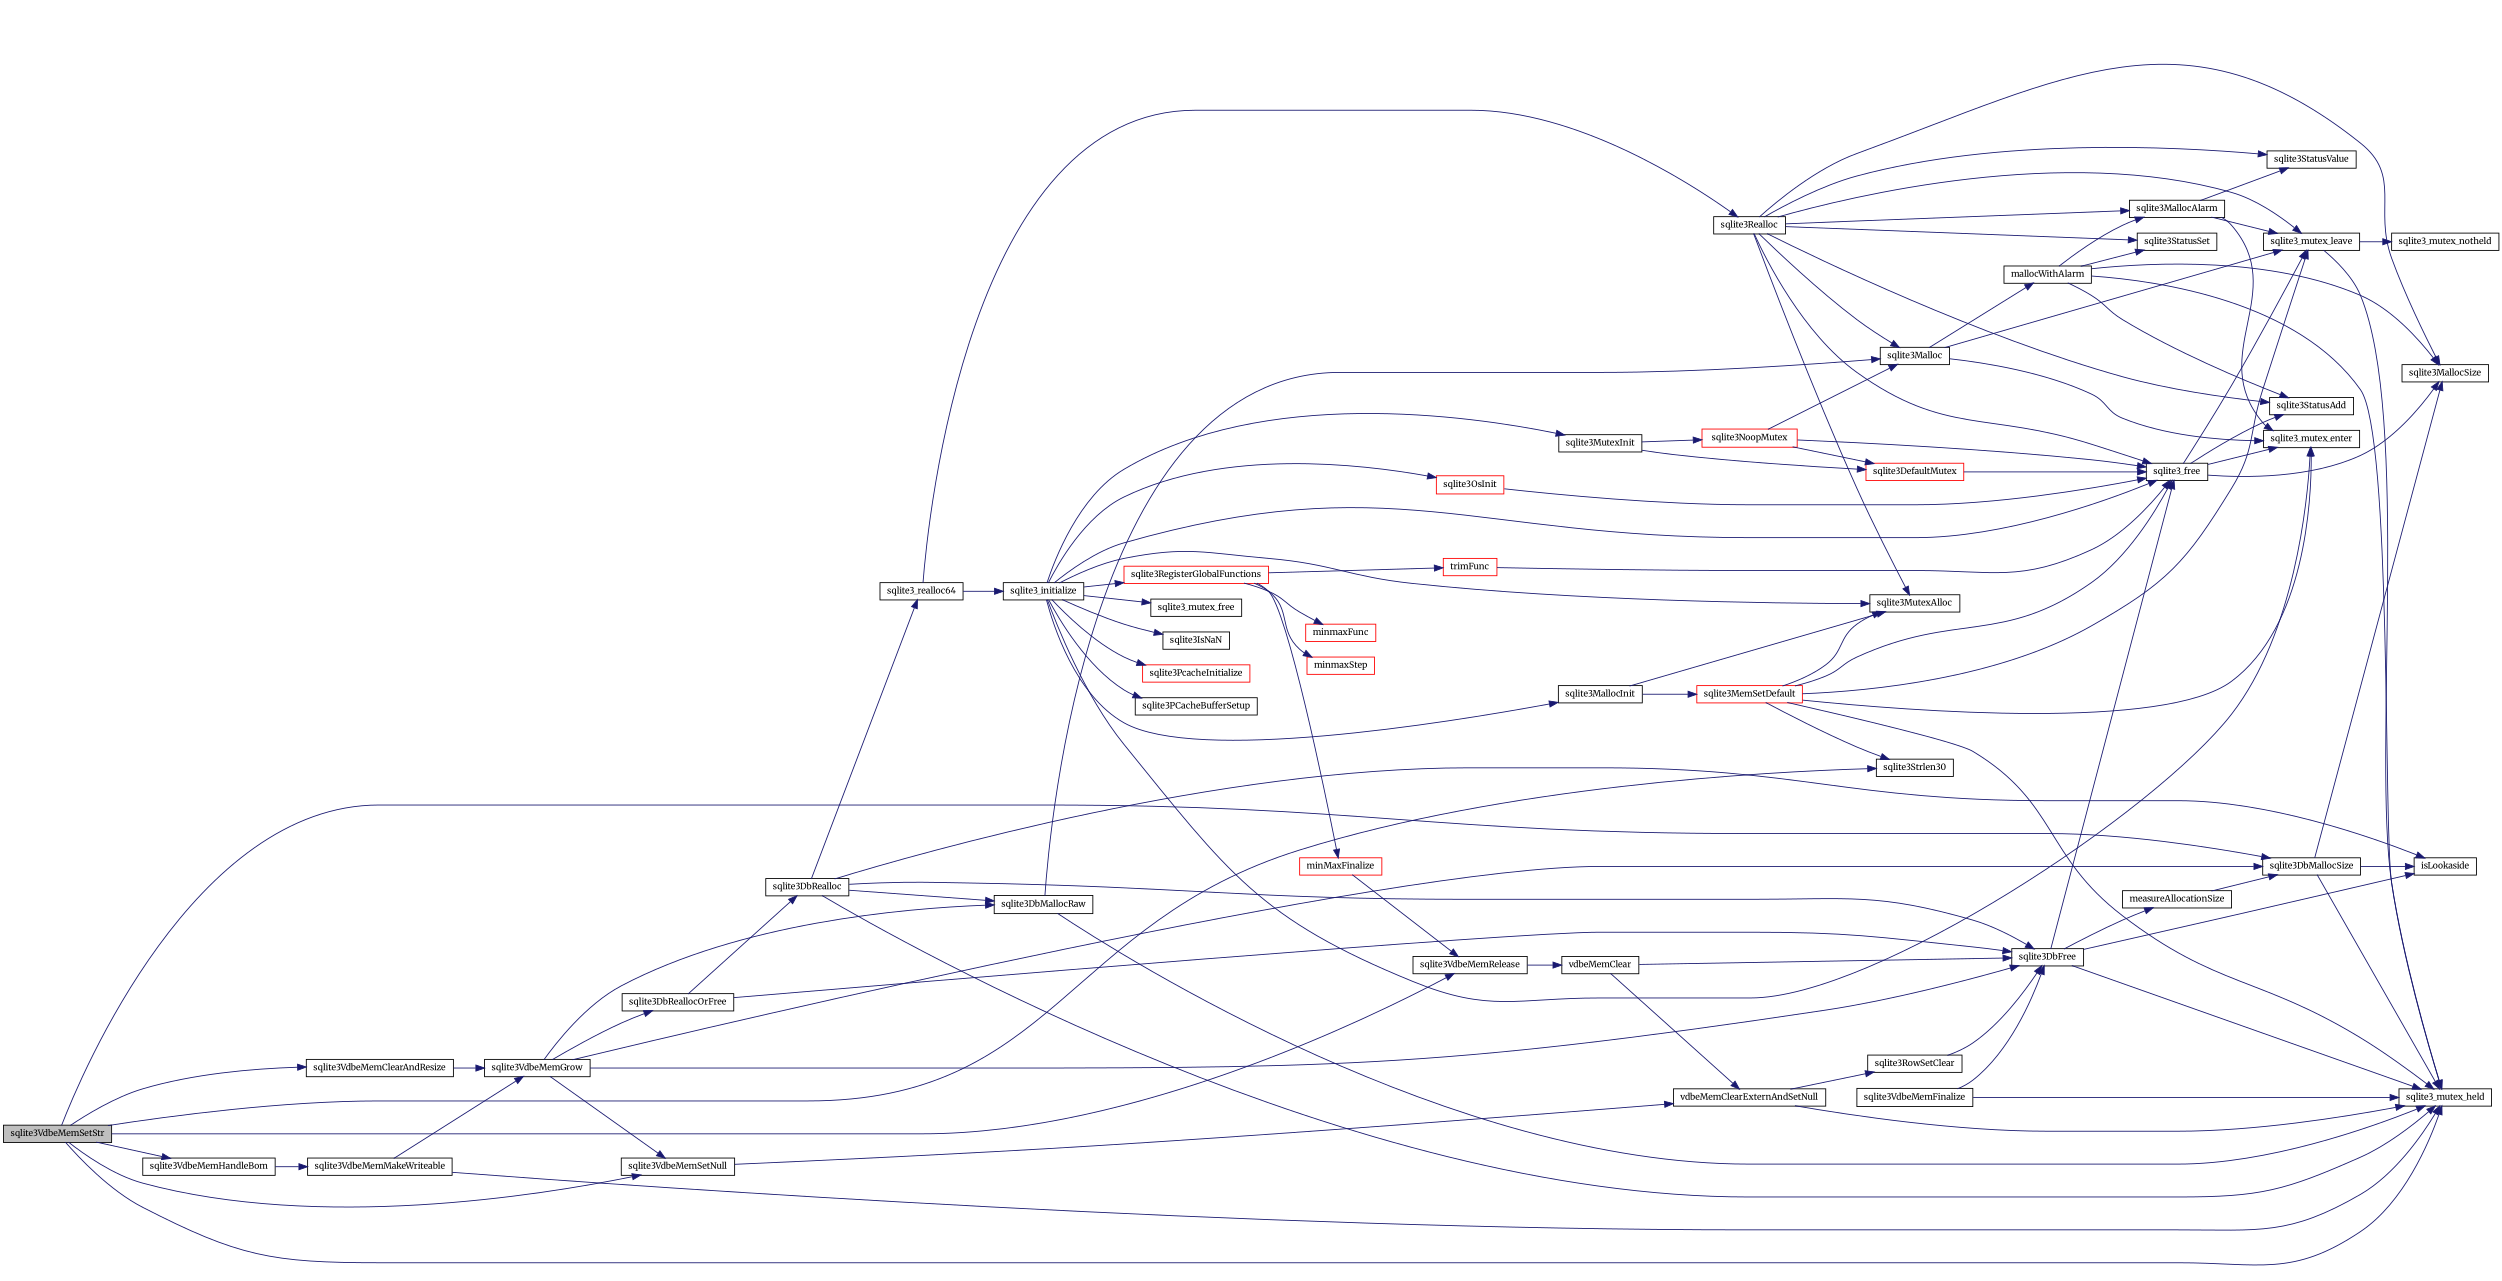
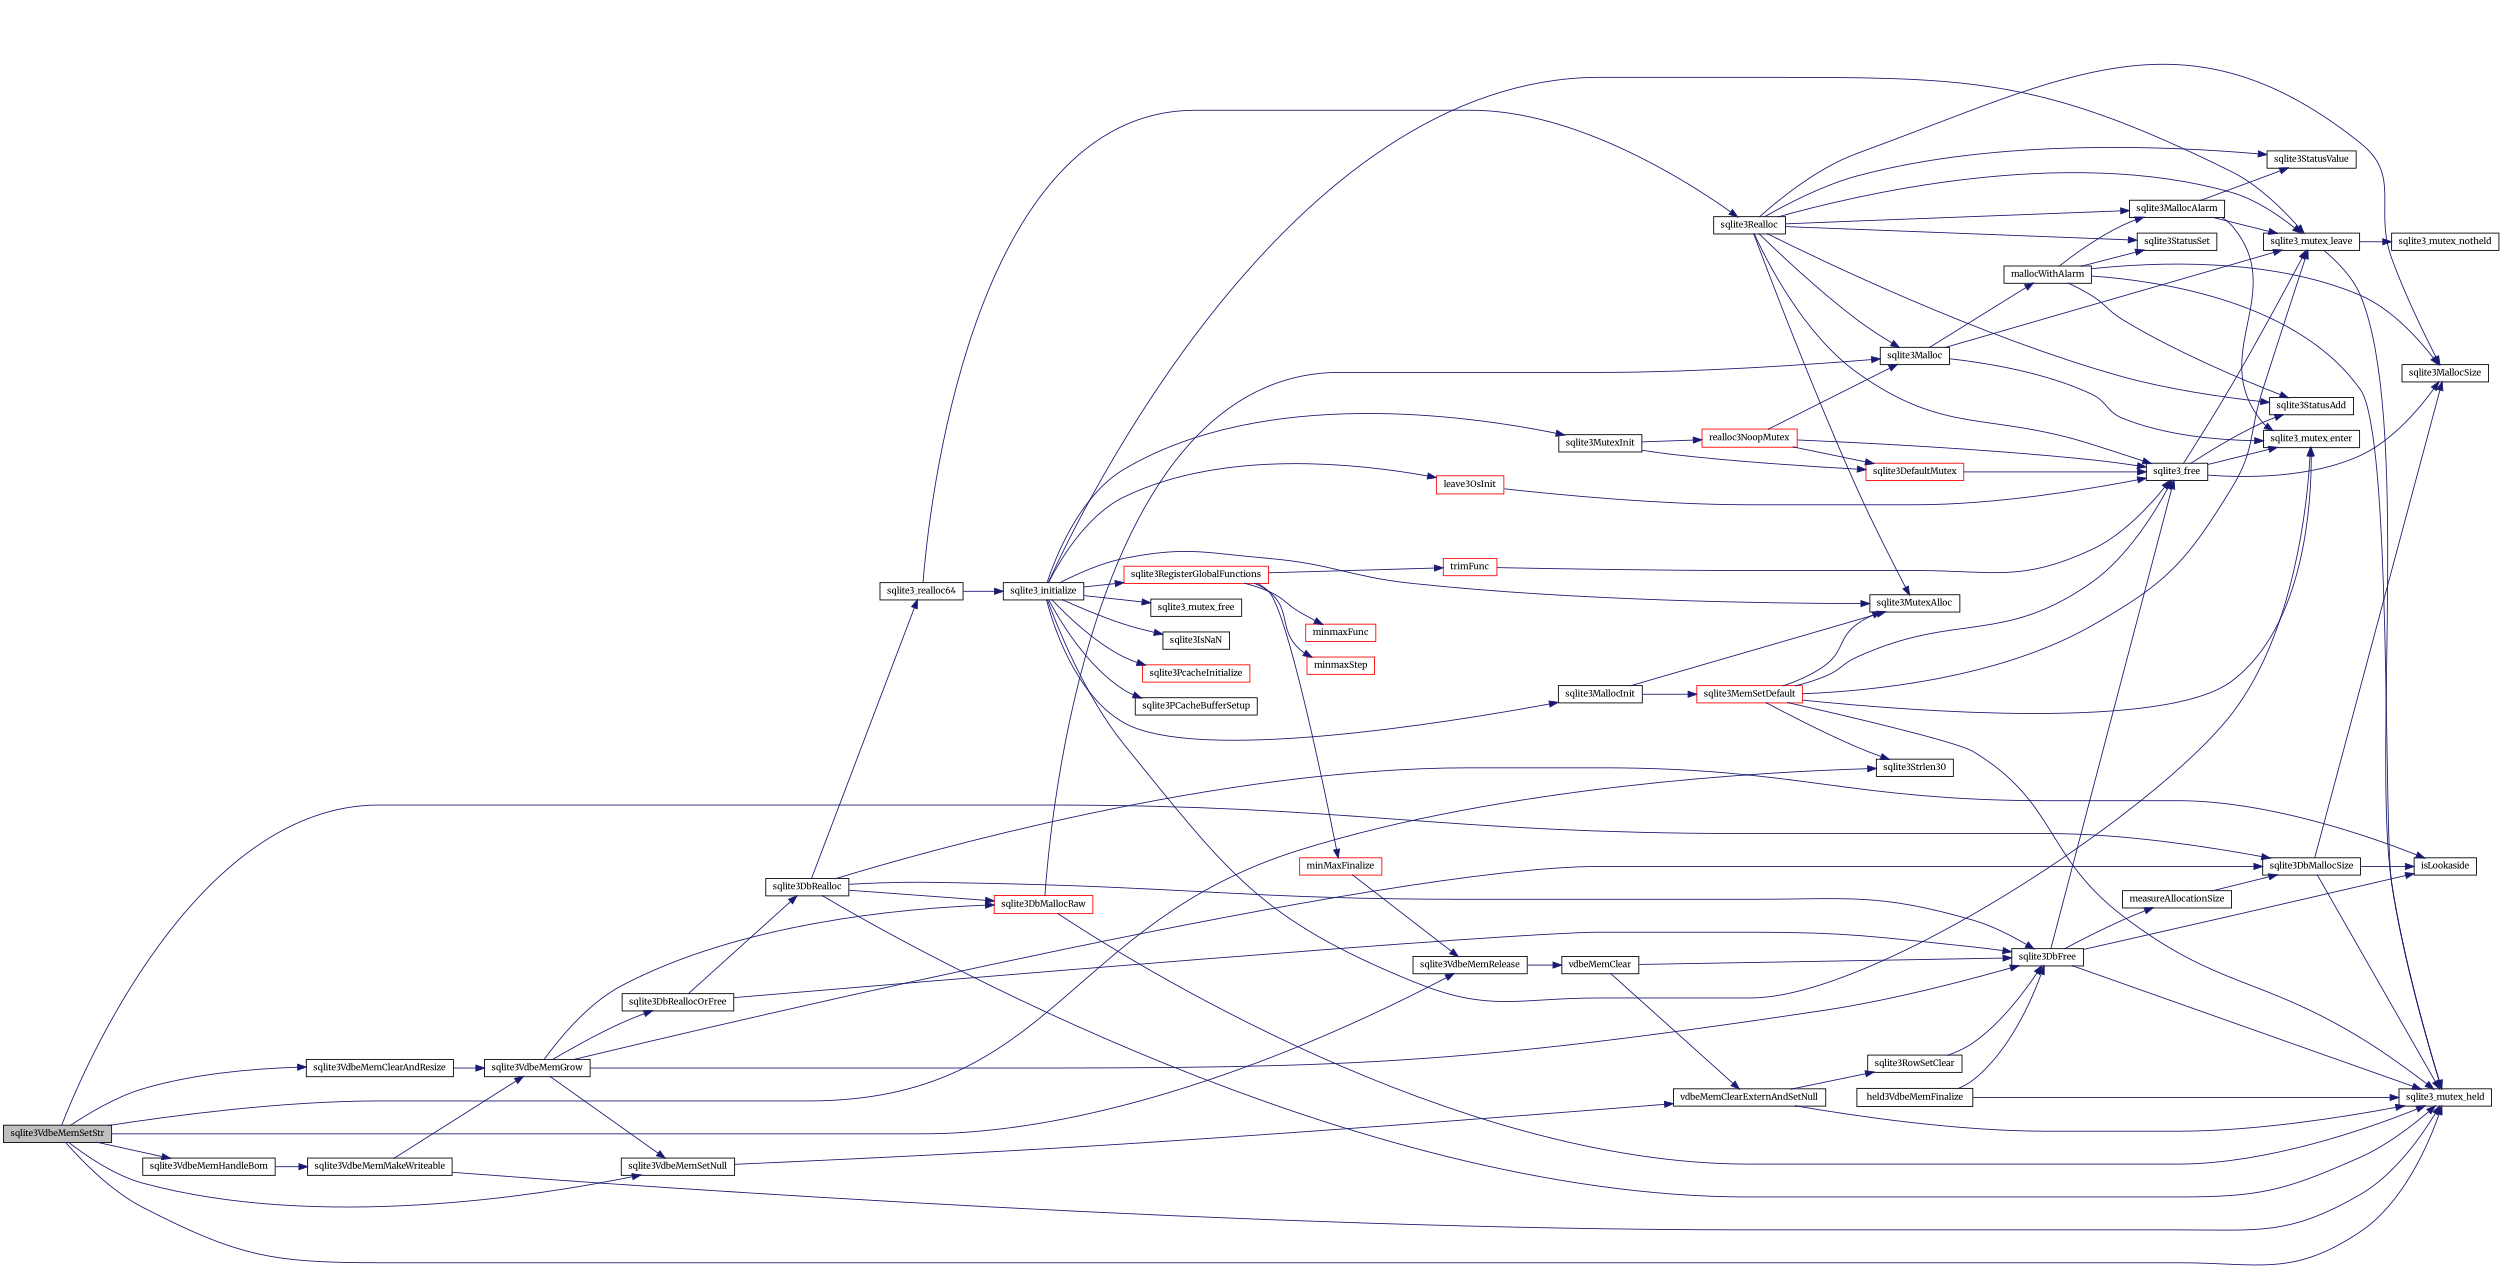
node "sqlite3NoopMutex": label "sqlite3NoopMutex" -> "realloc3NoopMutex"
node "sqlite3OsInit": label "sqlite3OsInit" -> "leave3OsInit"
edge "sqlite3_initialize" -> "sqlite3_free": now "sqlite3_initialize" -> "sqlite3_mutex_leave"
node "sqlite3DbMallocRaw": color black -> red
node "sqlite3VdbeMemFinalize": label "sqlite3VdbeMemFinalize" -> "held3VdbeMemFinalize"
